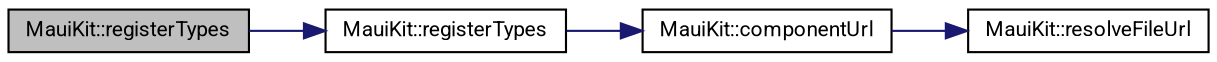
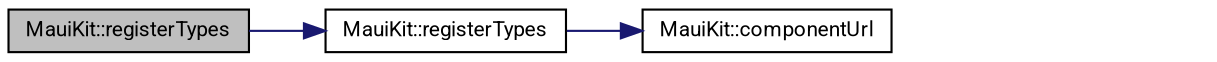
node "MauiKit::resolveFileUrl": removed
